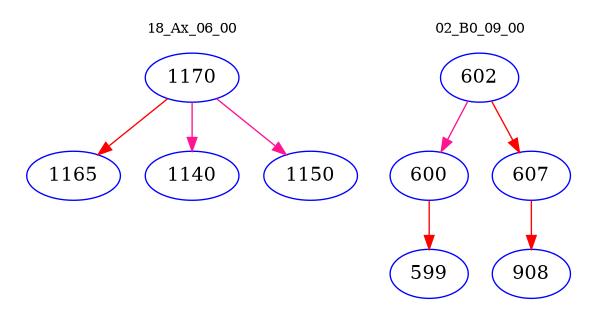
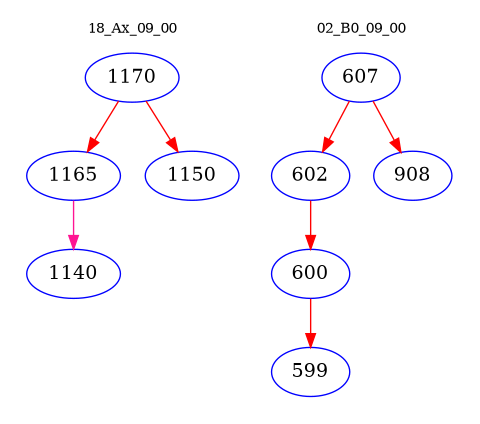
cluster "18_Ax_06_00": label "18_Ax_06_00" -> "18_Ax_09_00"
edge "1170" -> "1140": now "1165" -> "1140"
edge "602" -> "600": color deeppink -> red
edge "602" -> "607": reversed
edge "1170" -> "1150": color deeppink -> red
